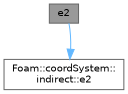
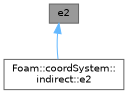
edge "e2" -> "Foam::coordSystem:: indirect::e2": reversed
